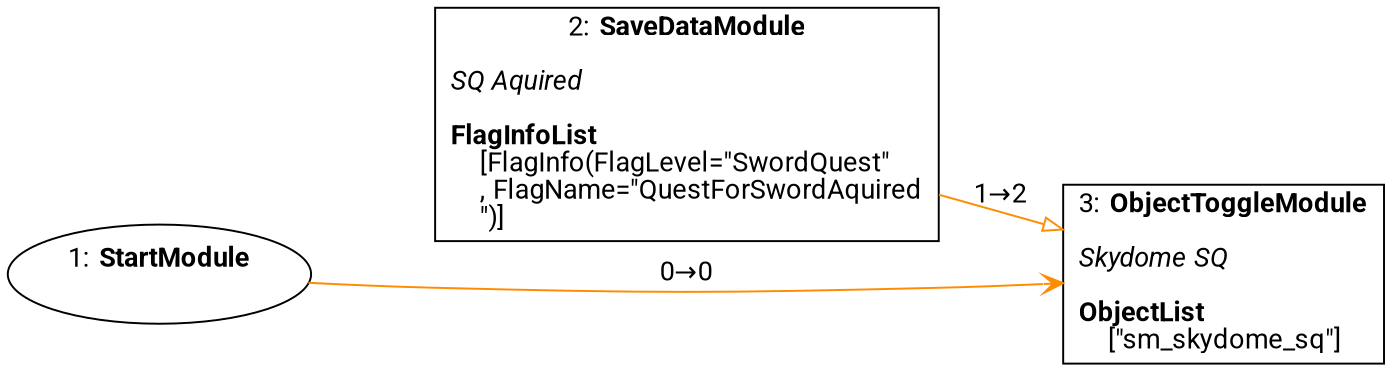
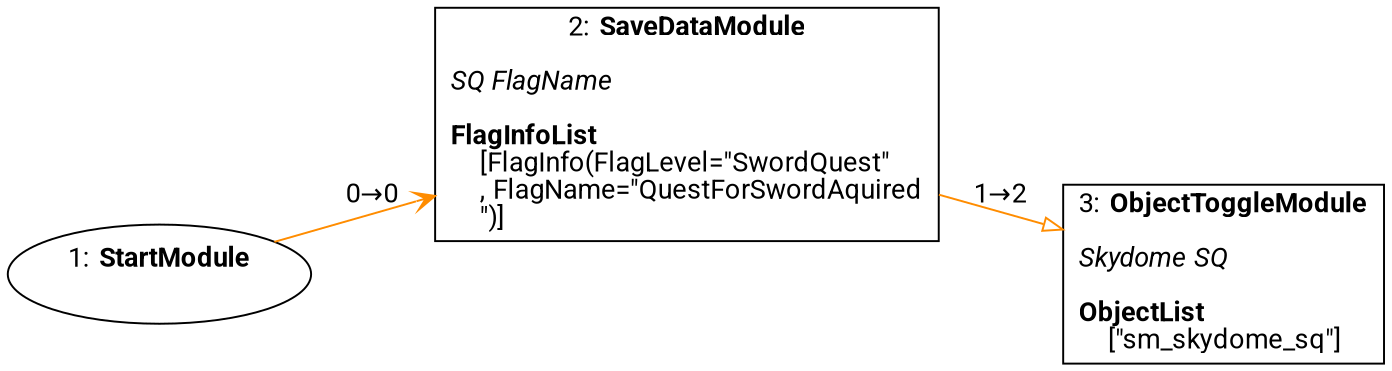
node "2:": text "SQ Aquired" -> "SQ FlagName"
edge "1:" -> "3:": now "1:" -> "2:"
